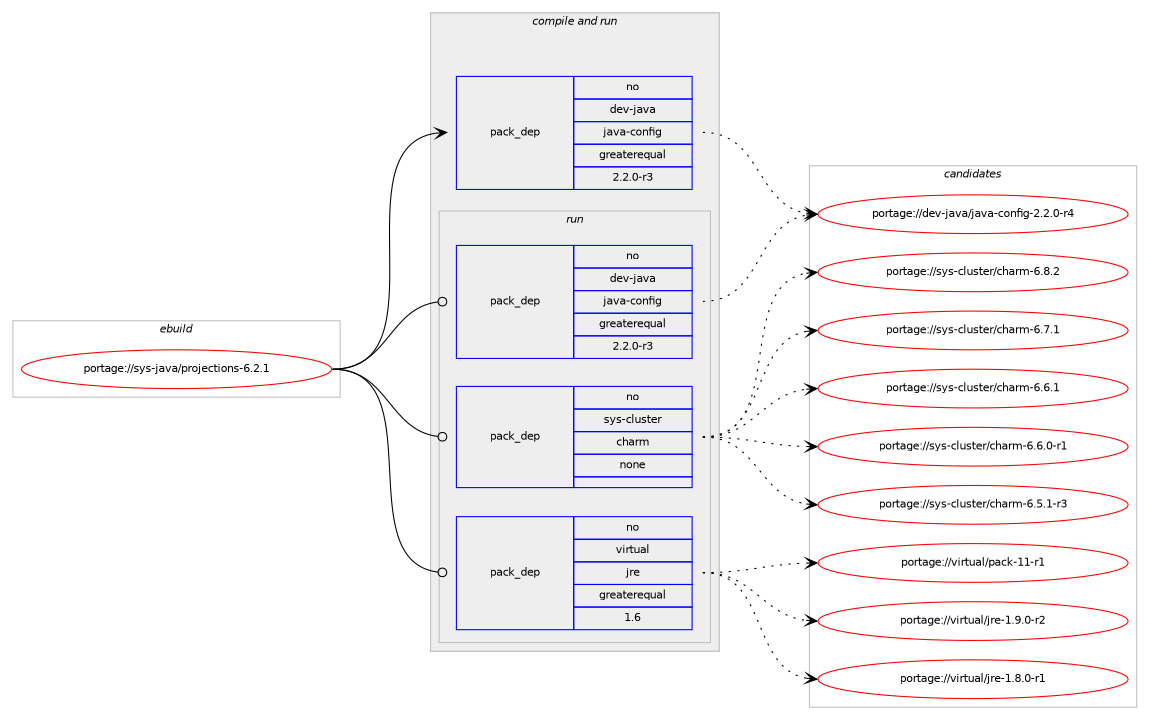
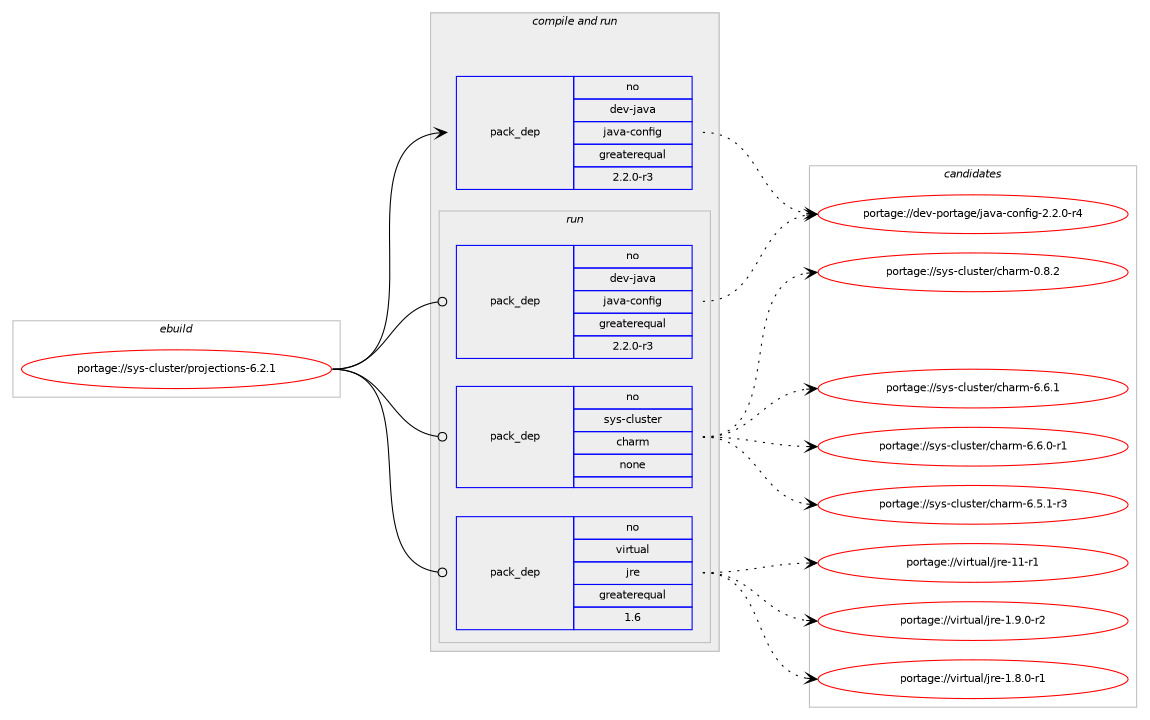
node "portage://dev-java/java-config-2.2.0-r4": label "portage://dev-java/java-config-2.2.0-r4" -> "portage://dev-portage/java-config-2.2.0-r4"
node "portage://sys-cluster/charm-6.8.2": label "portage://sys-cluster/charm-6.8.2" -> "portage://sys-cluster/charm-0.8.2"
node "portage://sys-cluster/charm-6.7.1": removed
node "portage://sys-java/projections-6.2.1": label "portage://sys-java/projections-6.2.1" -> "portage://sys-cluster/projections-6.2.1"
node "portage://virtual/pack-11-r1": label "portage://virtual/pack-11-r1" -> "portage://virtual/jre-11-r1"
